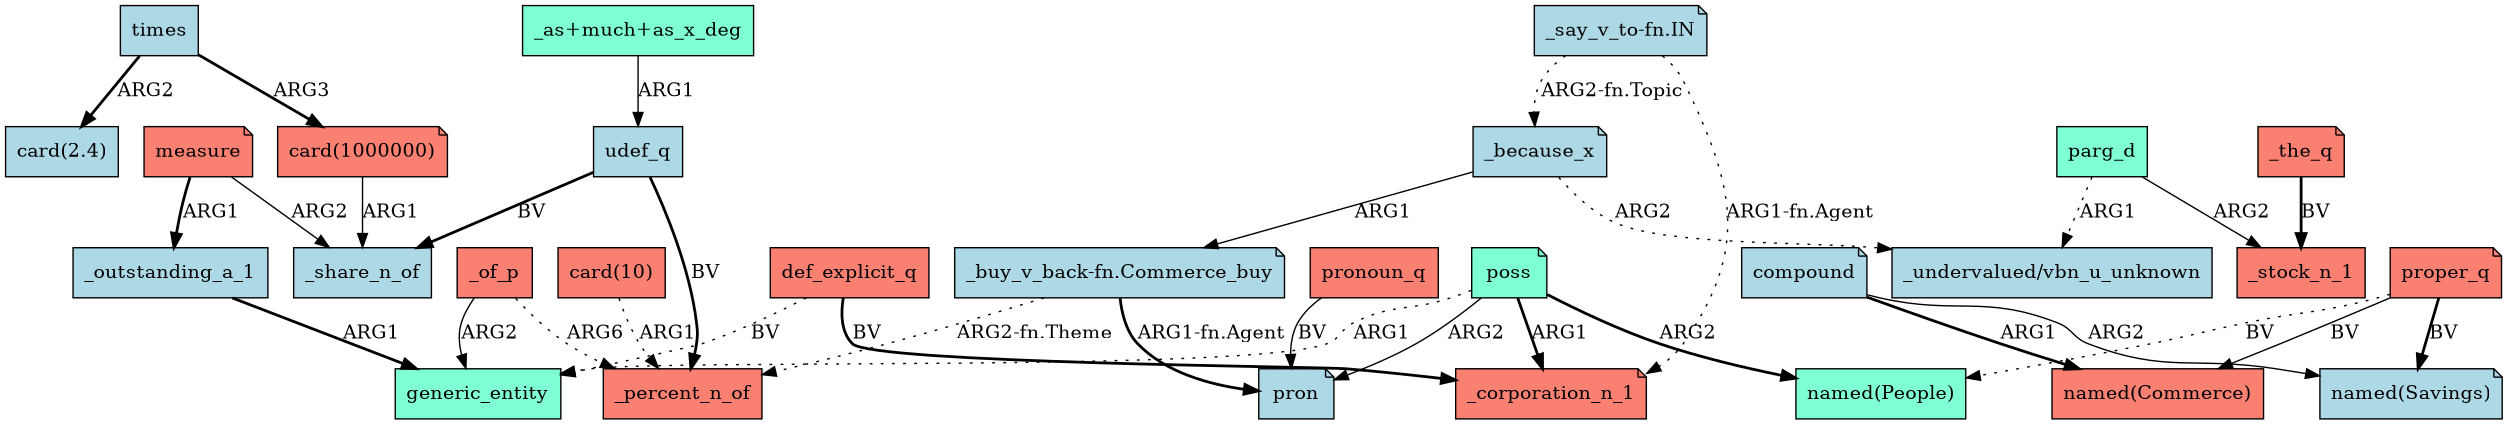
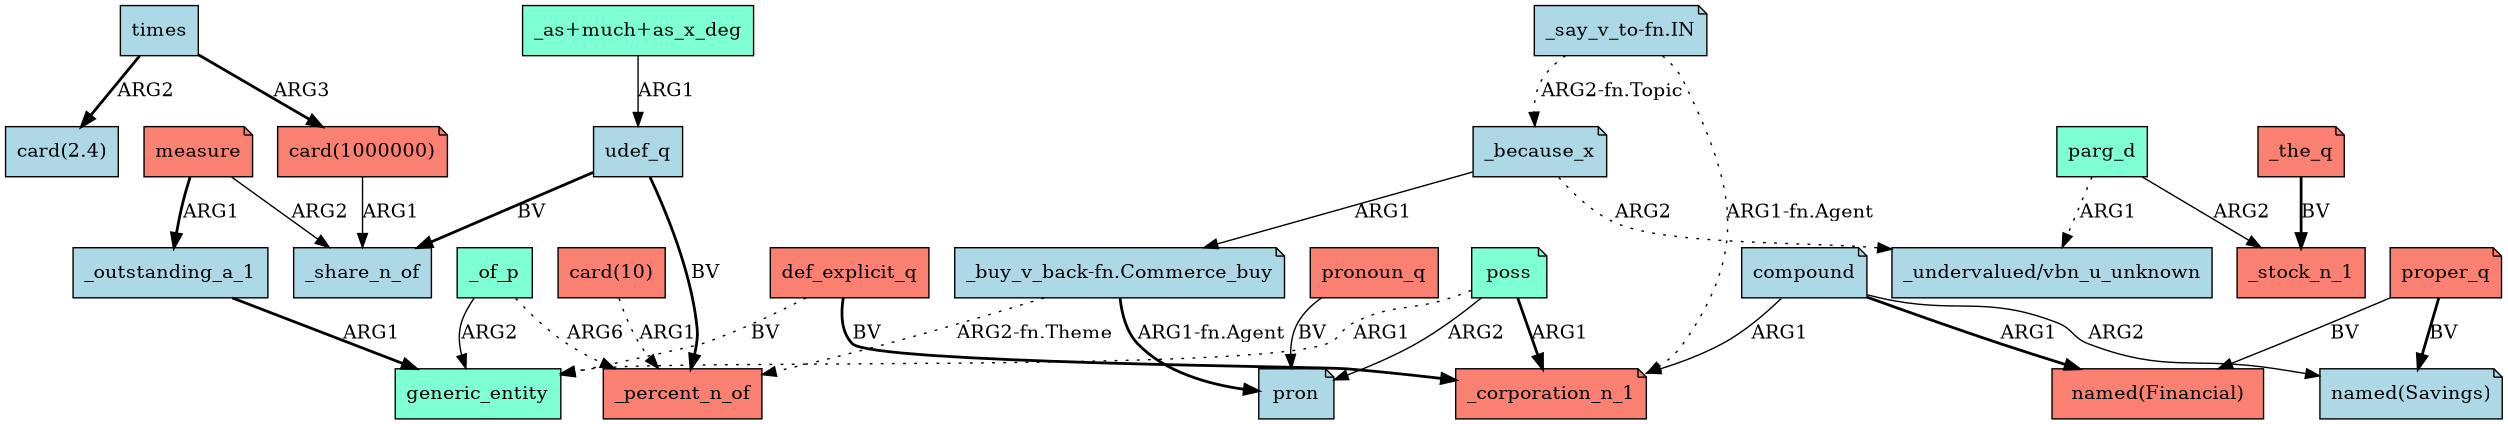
node "_of_p": fillcolor salmon -> aquamarine
edge "compound" -> "_corporation_n_1": added, label "ARG1"
node "named(People)": removed
node "named(Commerce)": label "named(Commerce)" -> "named(Financial)"
